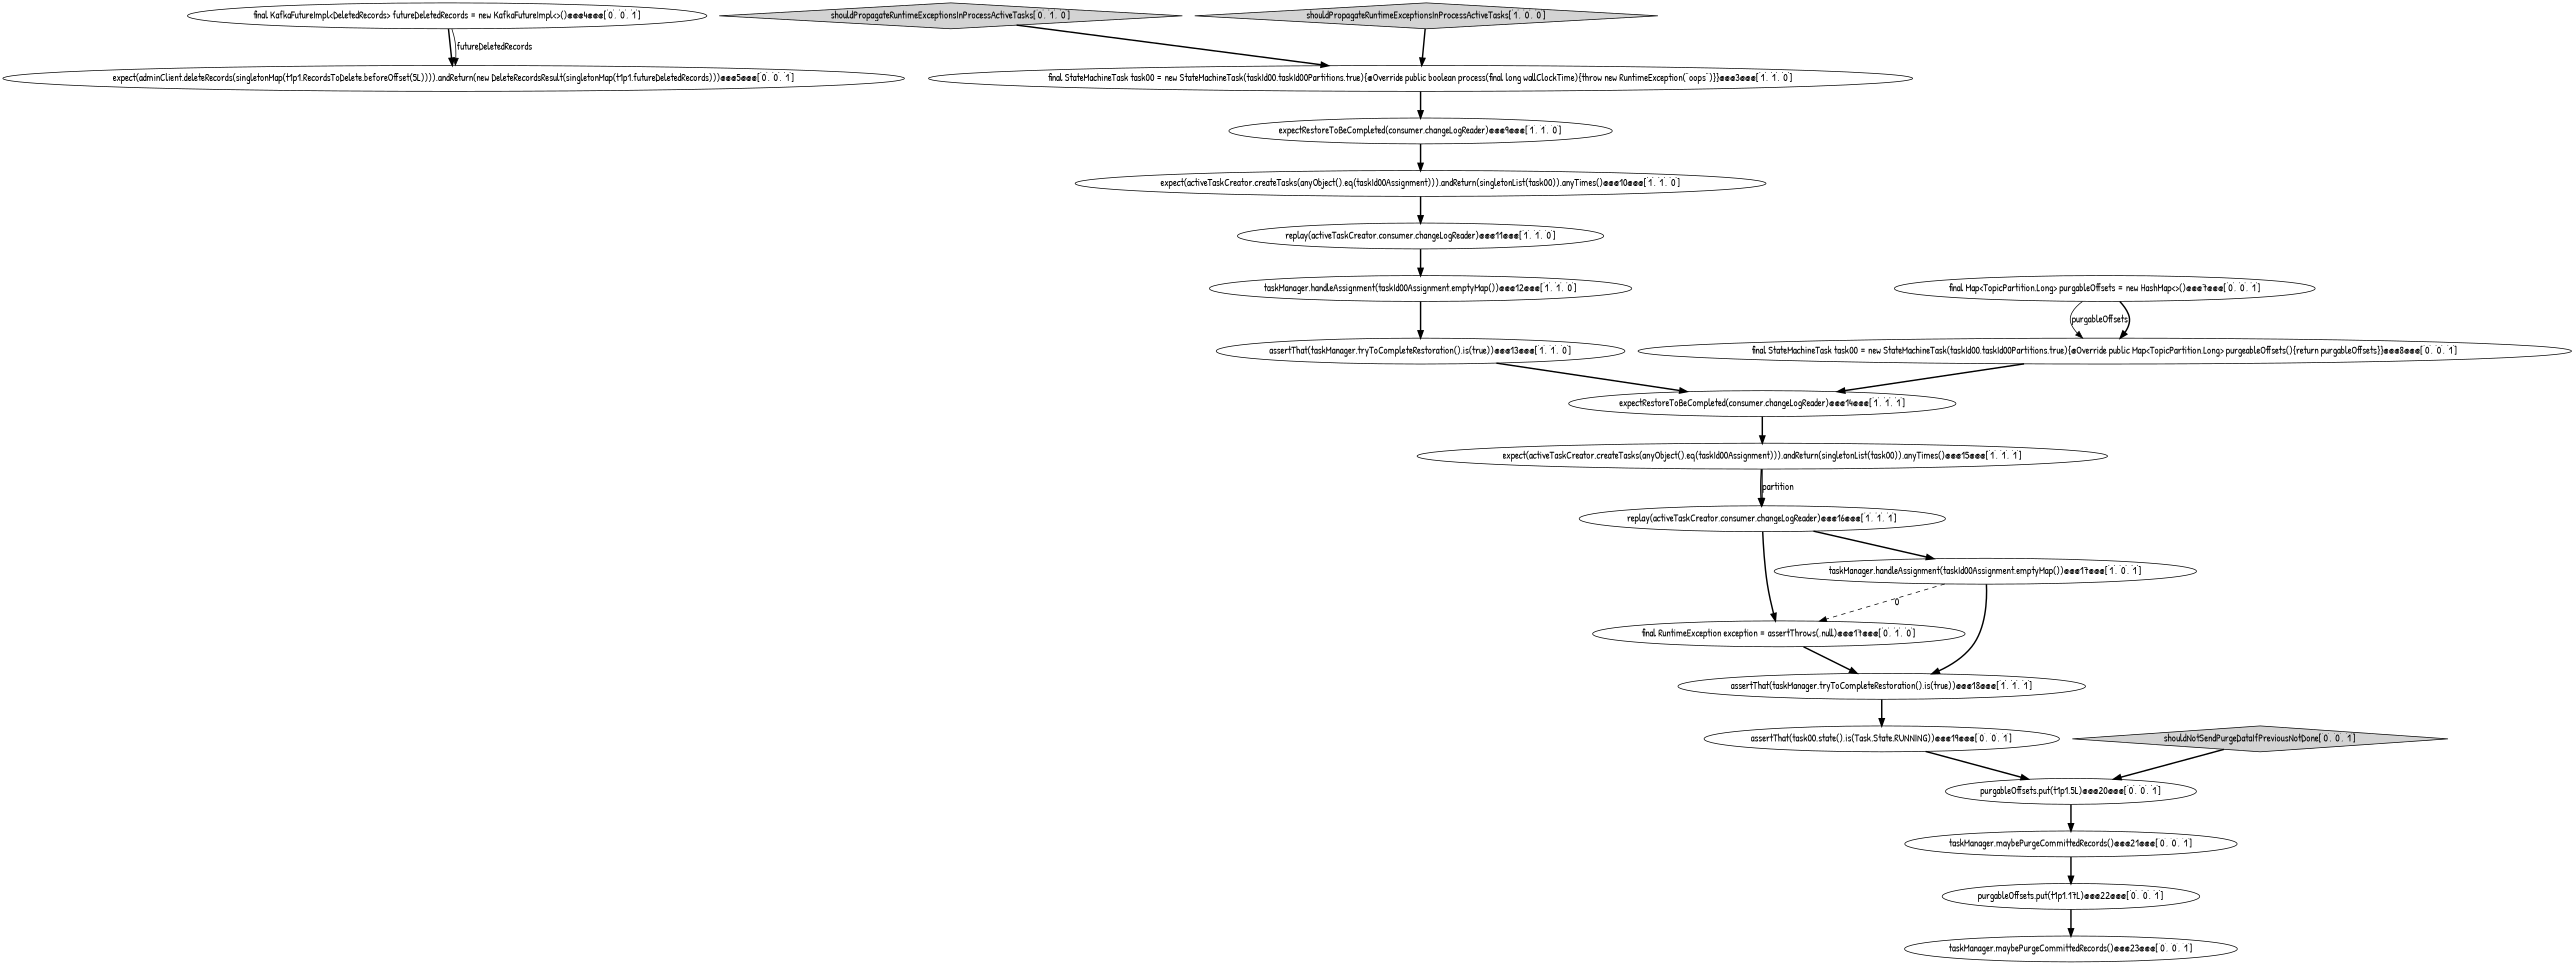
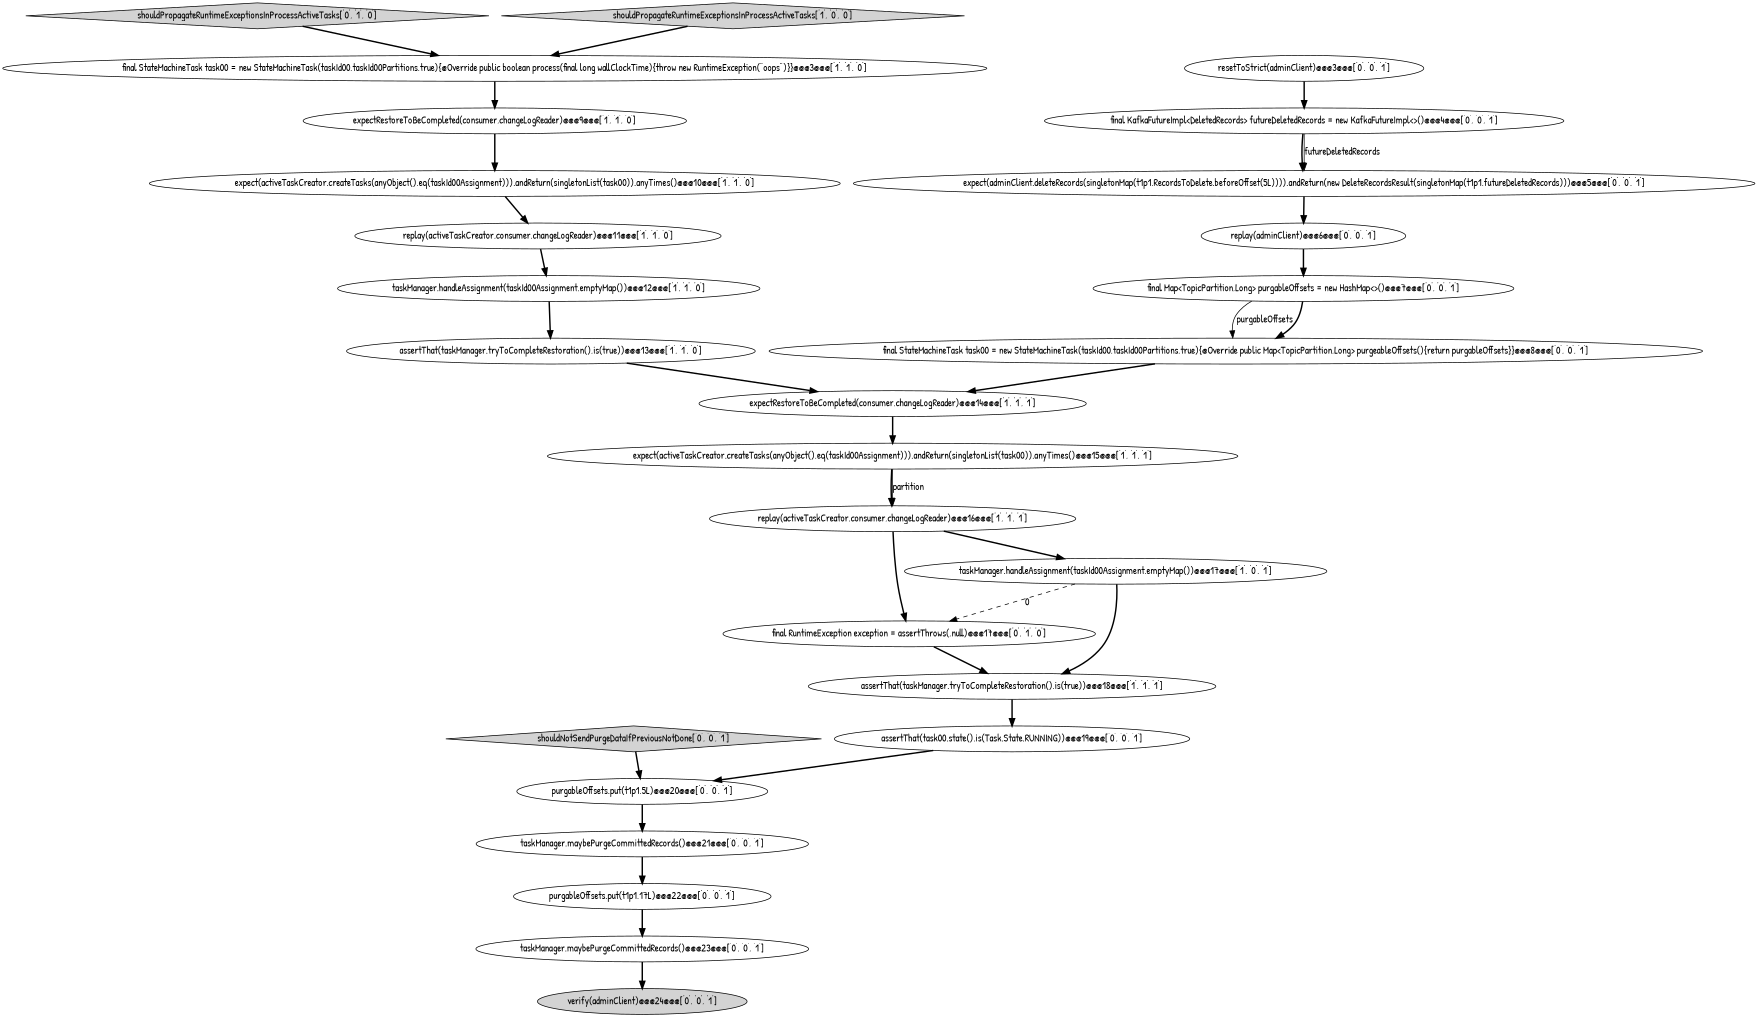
node "resetToStrict(adminClient)@@@3@@@['0', '0', '1']": added
node "replay(adminClient)@@@6@@@['0', '0', '1']": added
node "verify(adminClient)@@@24@@@['0', '0', '1']": added
